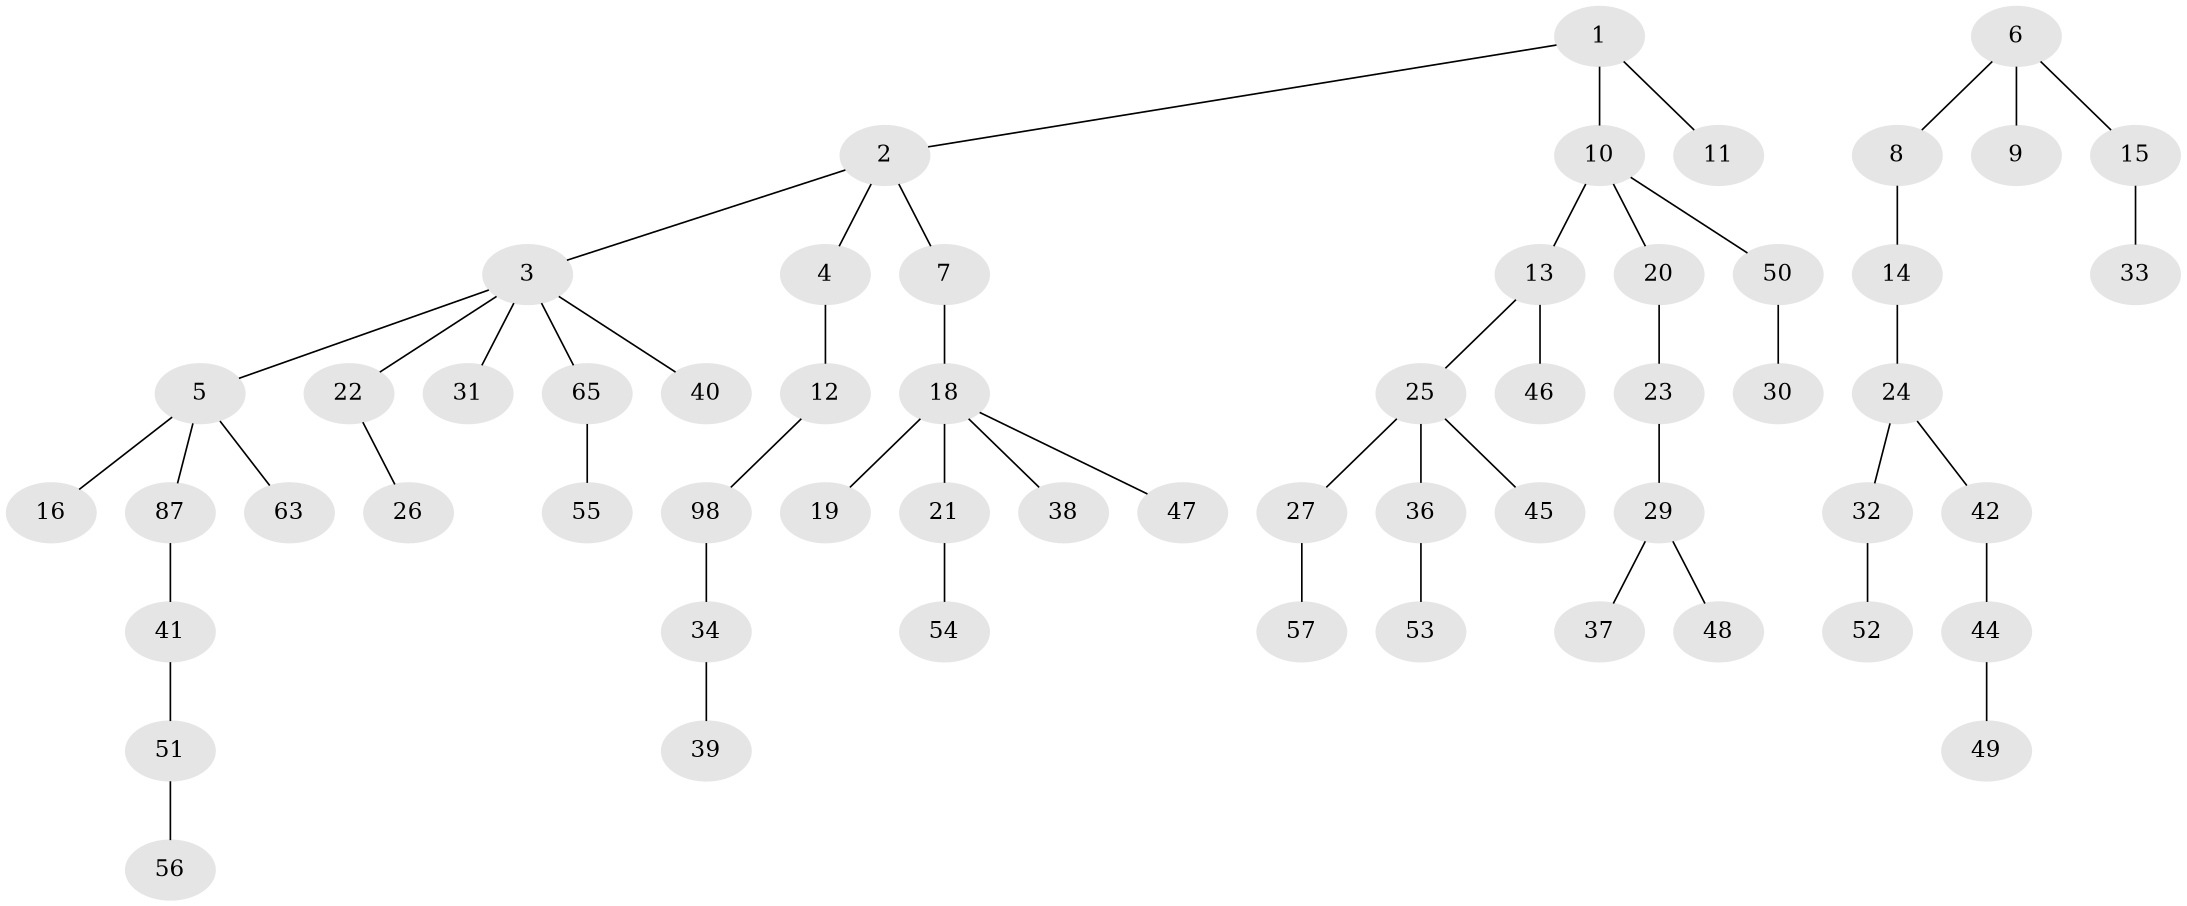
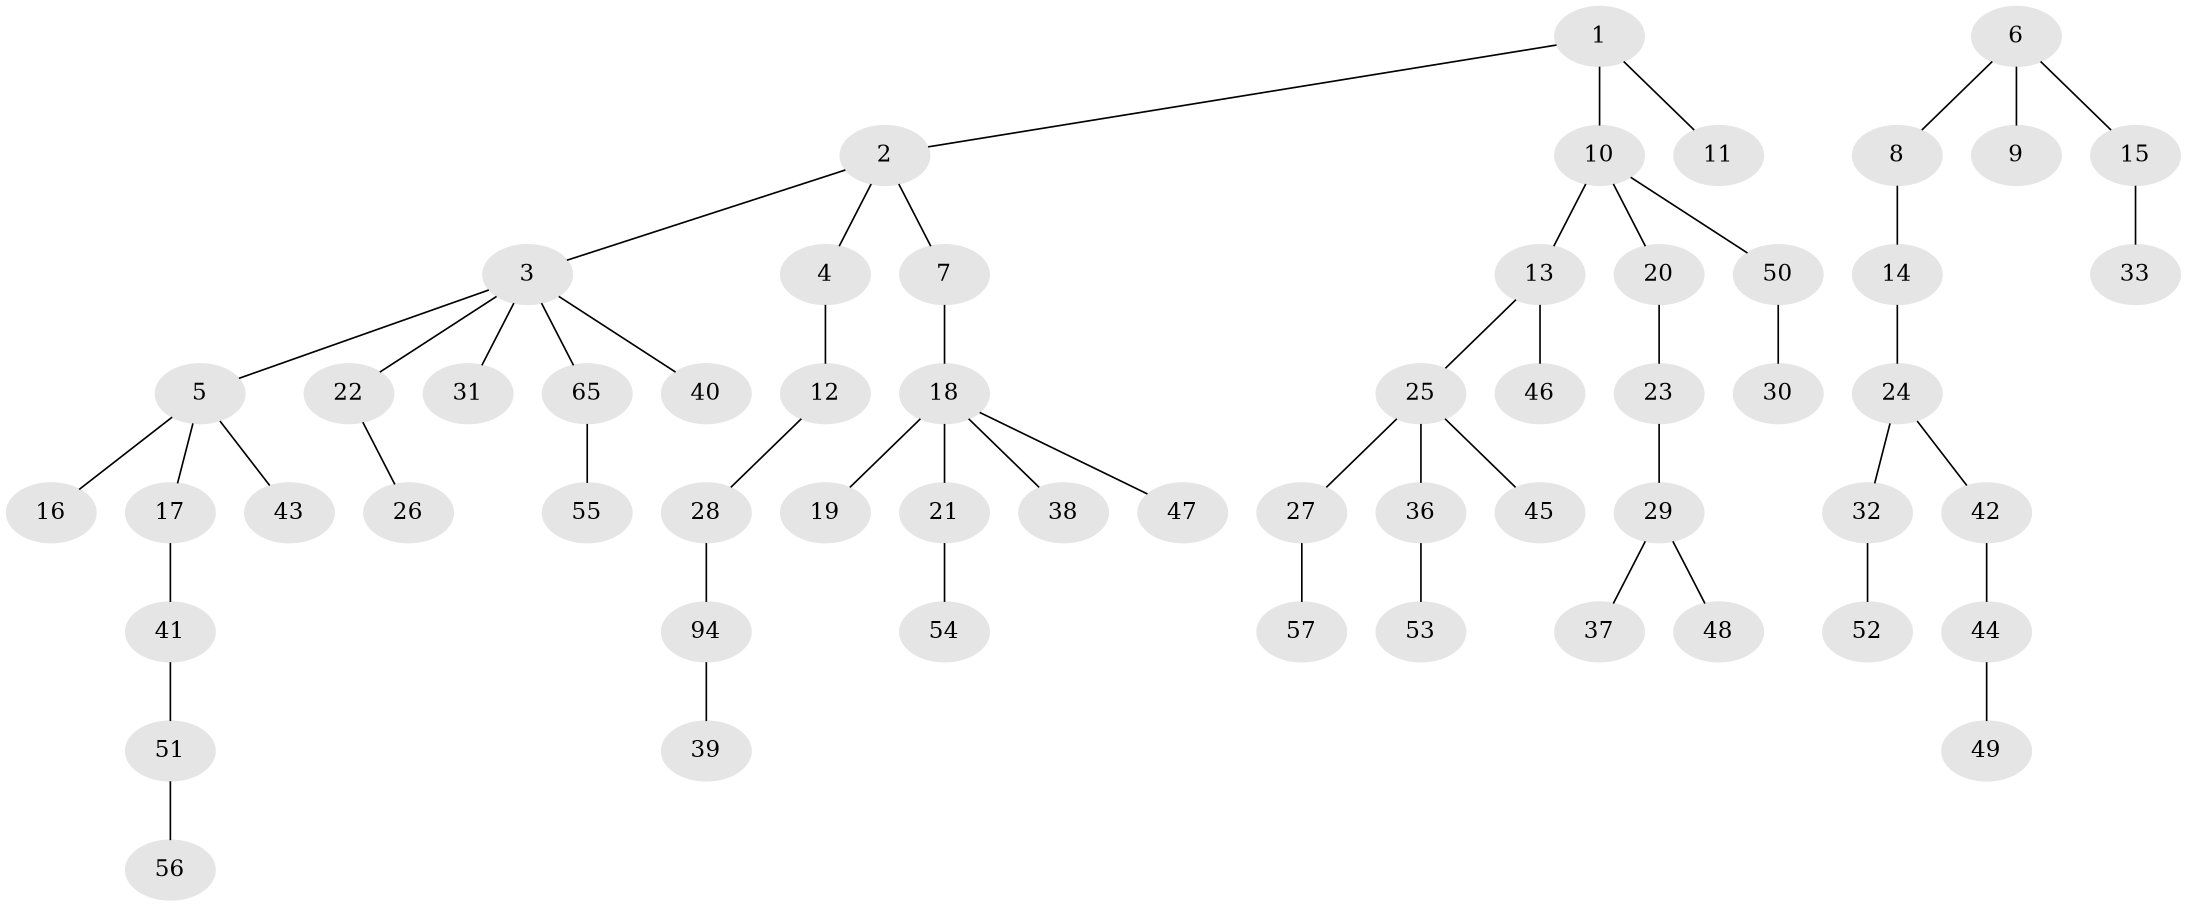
node "87": label "87" -> "17"
node "63": label "63" -> "43"
node "98": label "98" -> "28"
node "34": label "34" -> "94"
